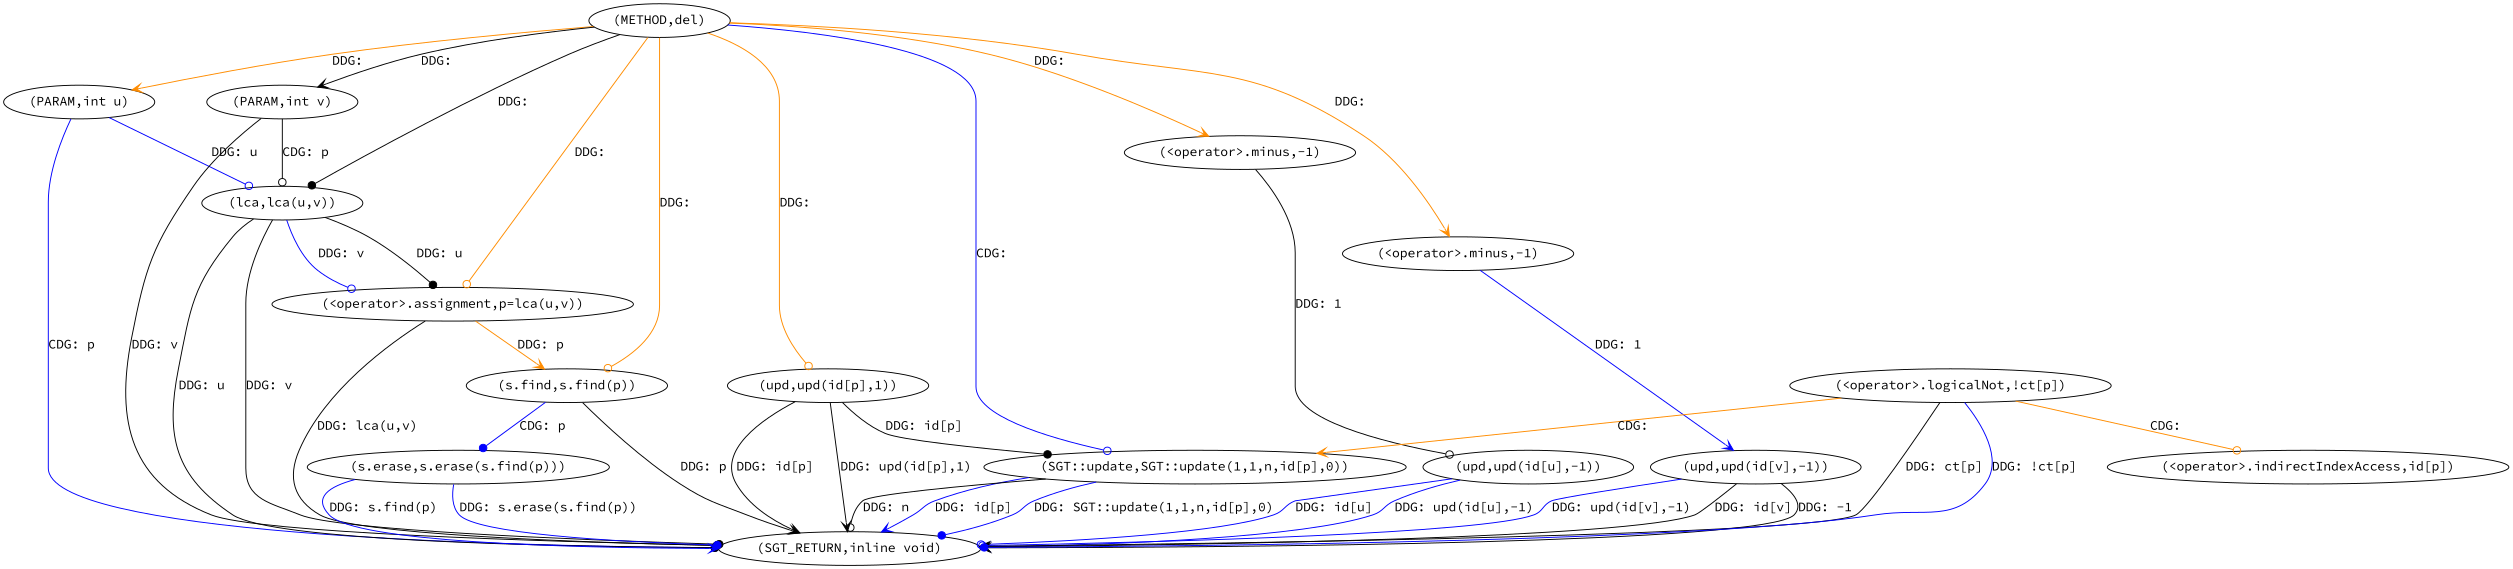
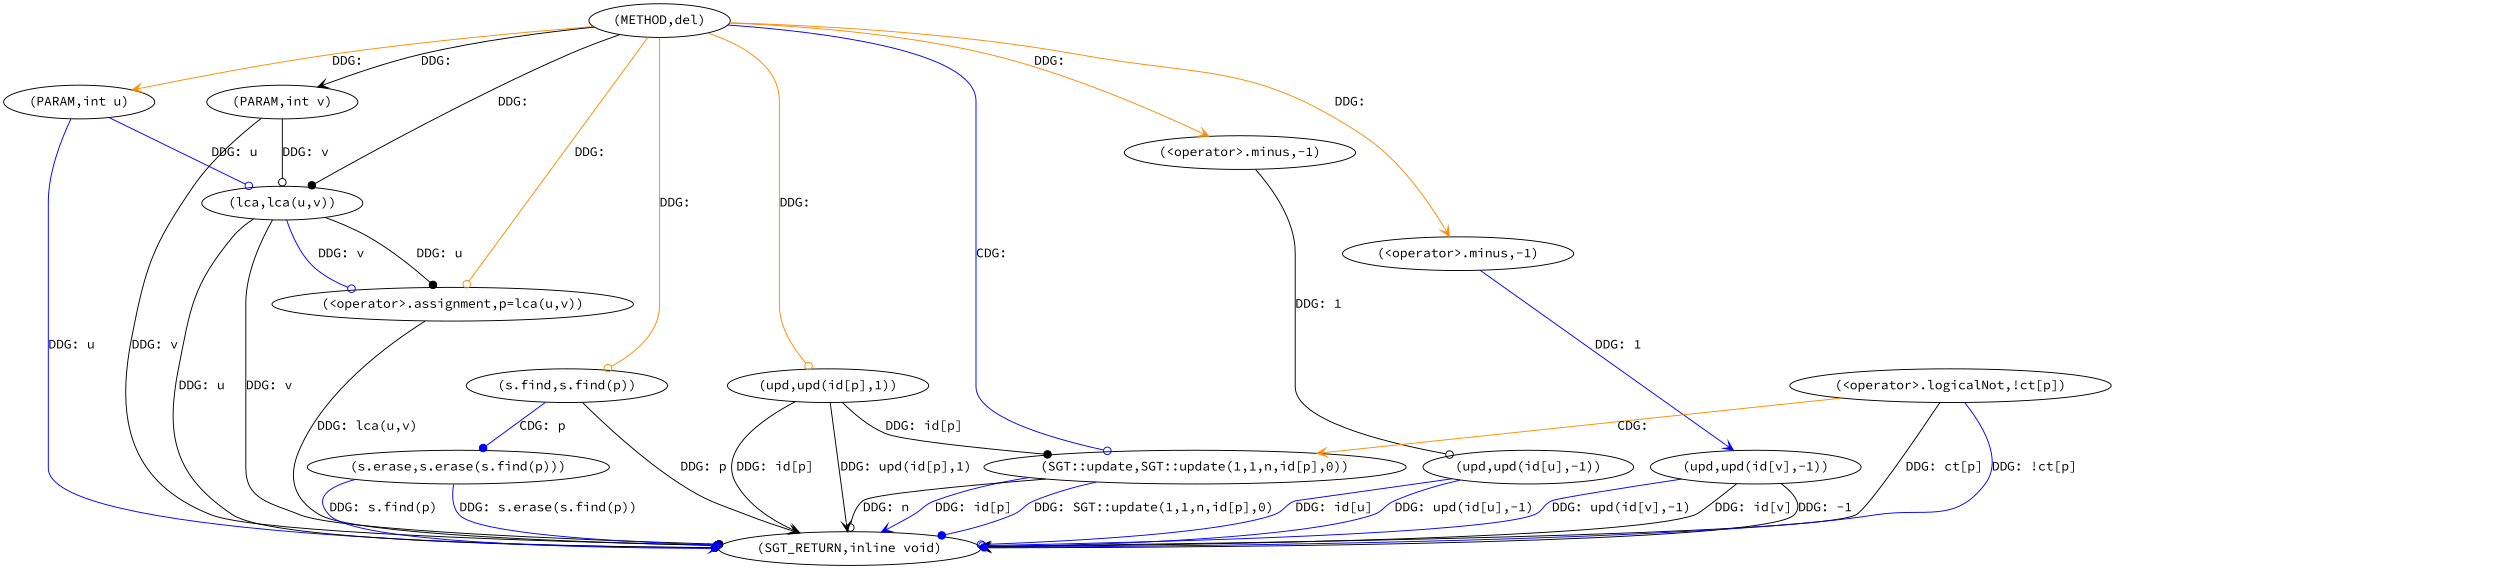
edge "(PARAM,int v)" -> "(lca,lca(u,v))": label "CDG: p" -> "DDG: v"
edge "(<operator>.assignment,p=lca(u,v))" -> "(s.find,s.find(p))": removed, label "DDG: p"
edge "(PARAM,int u)" -> "(SGT_RETURN,inline void)": label "CDG: p" -> "DDG: u"
node "(<operator>.indirectIndexAccess,id[p])": removed
